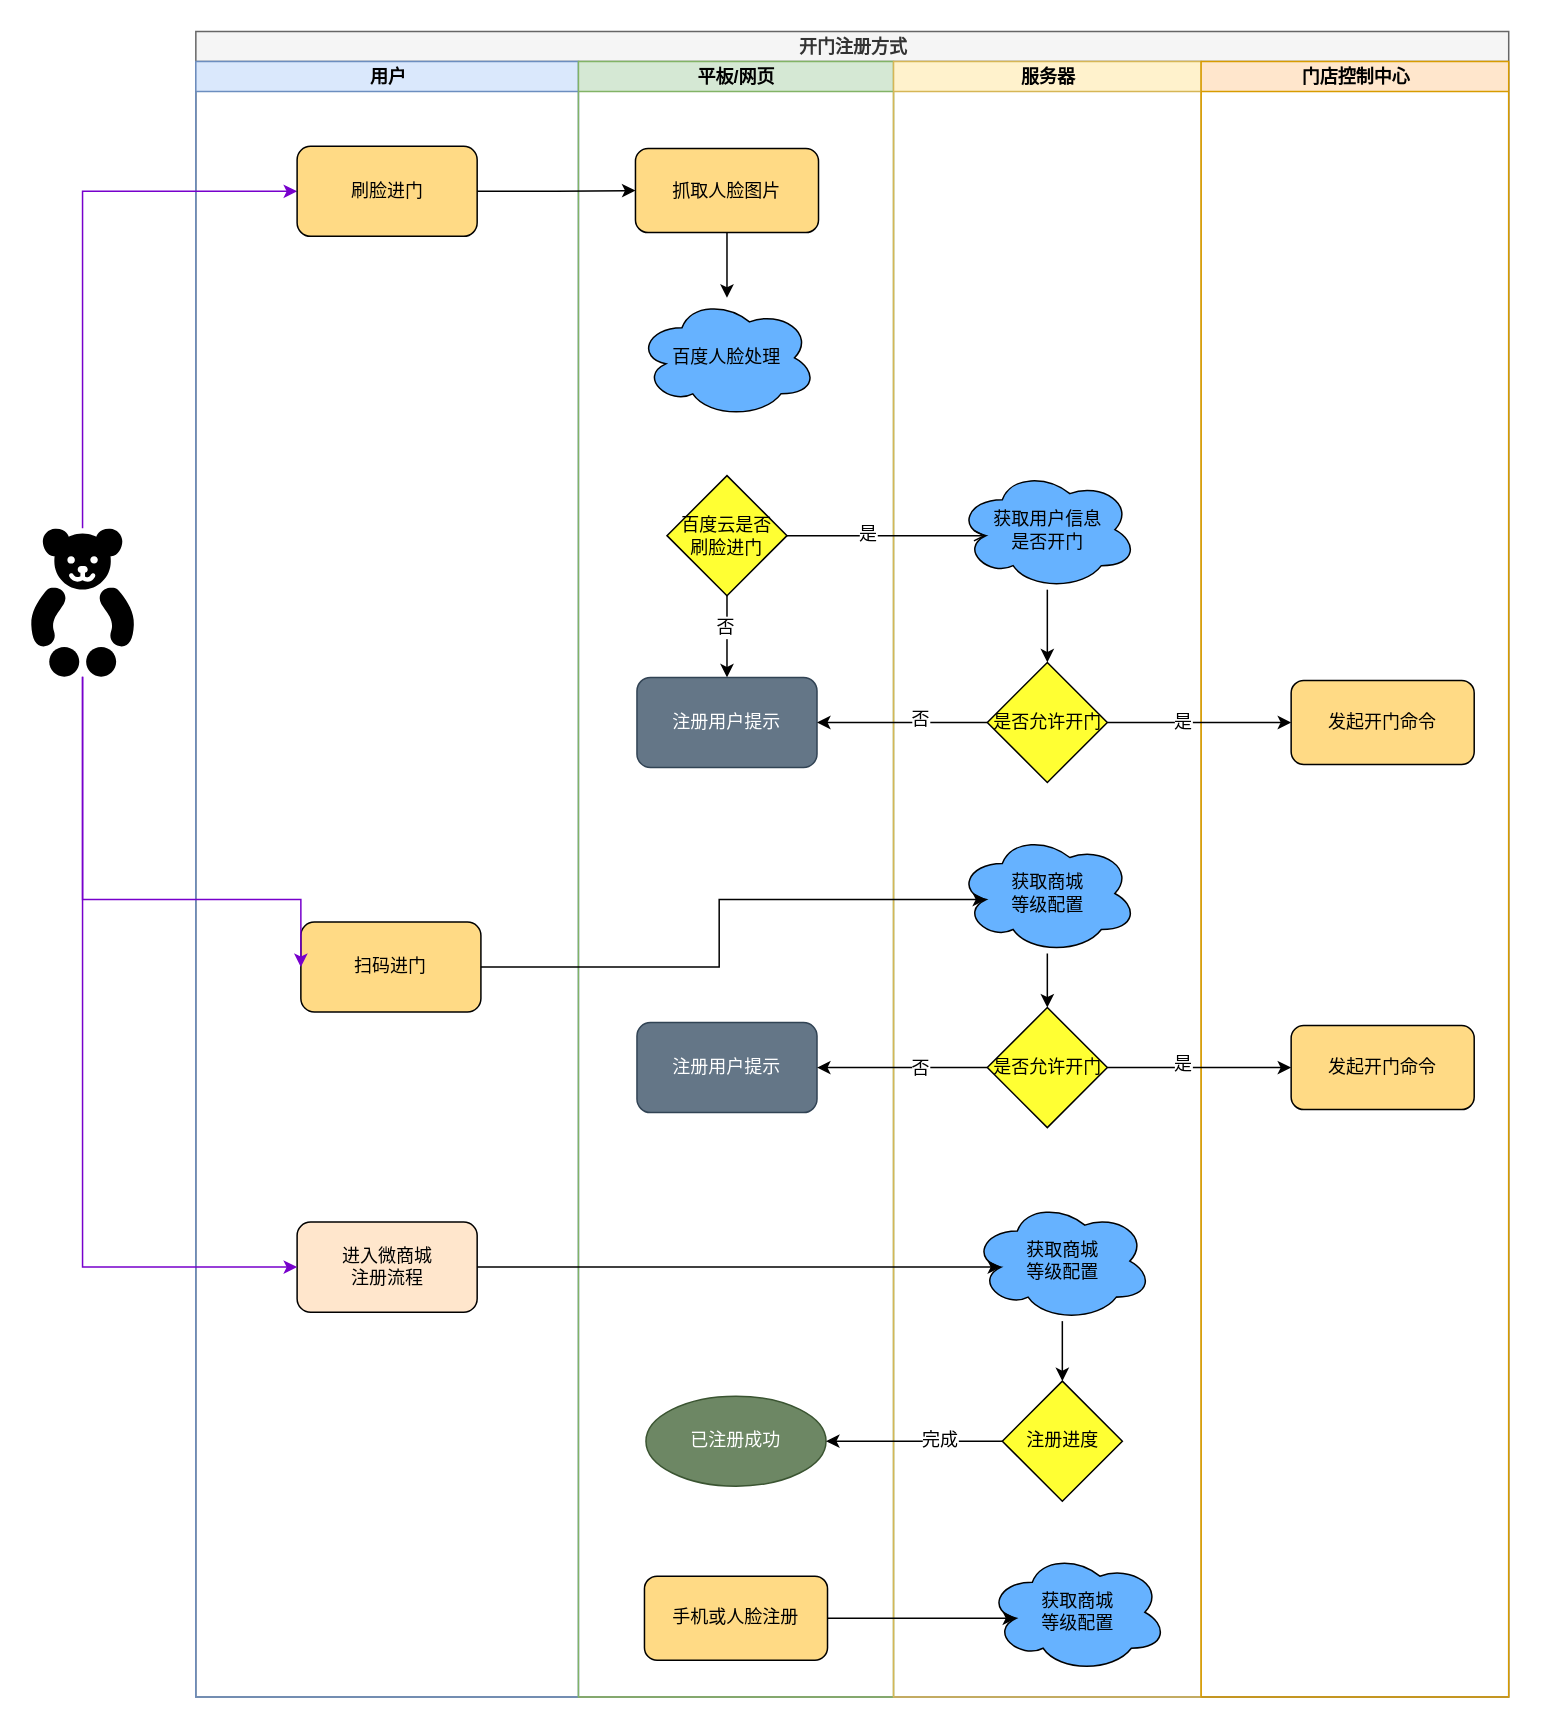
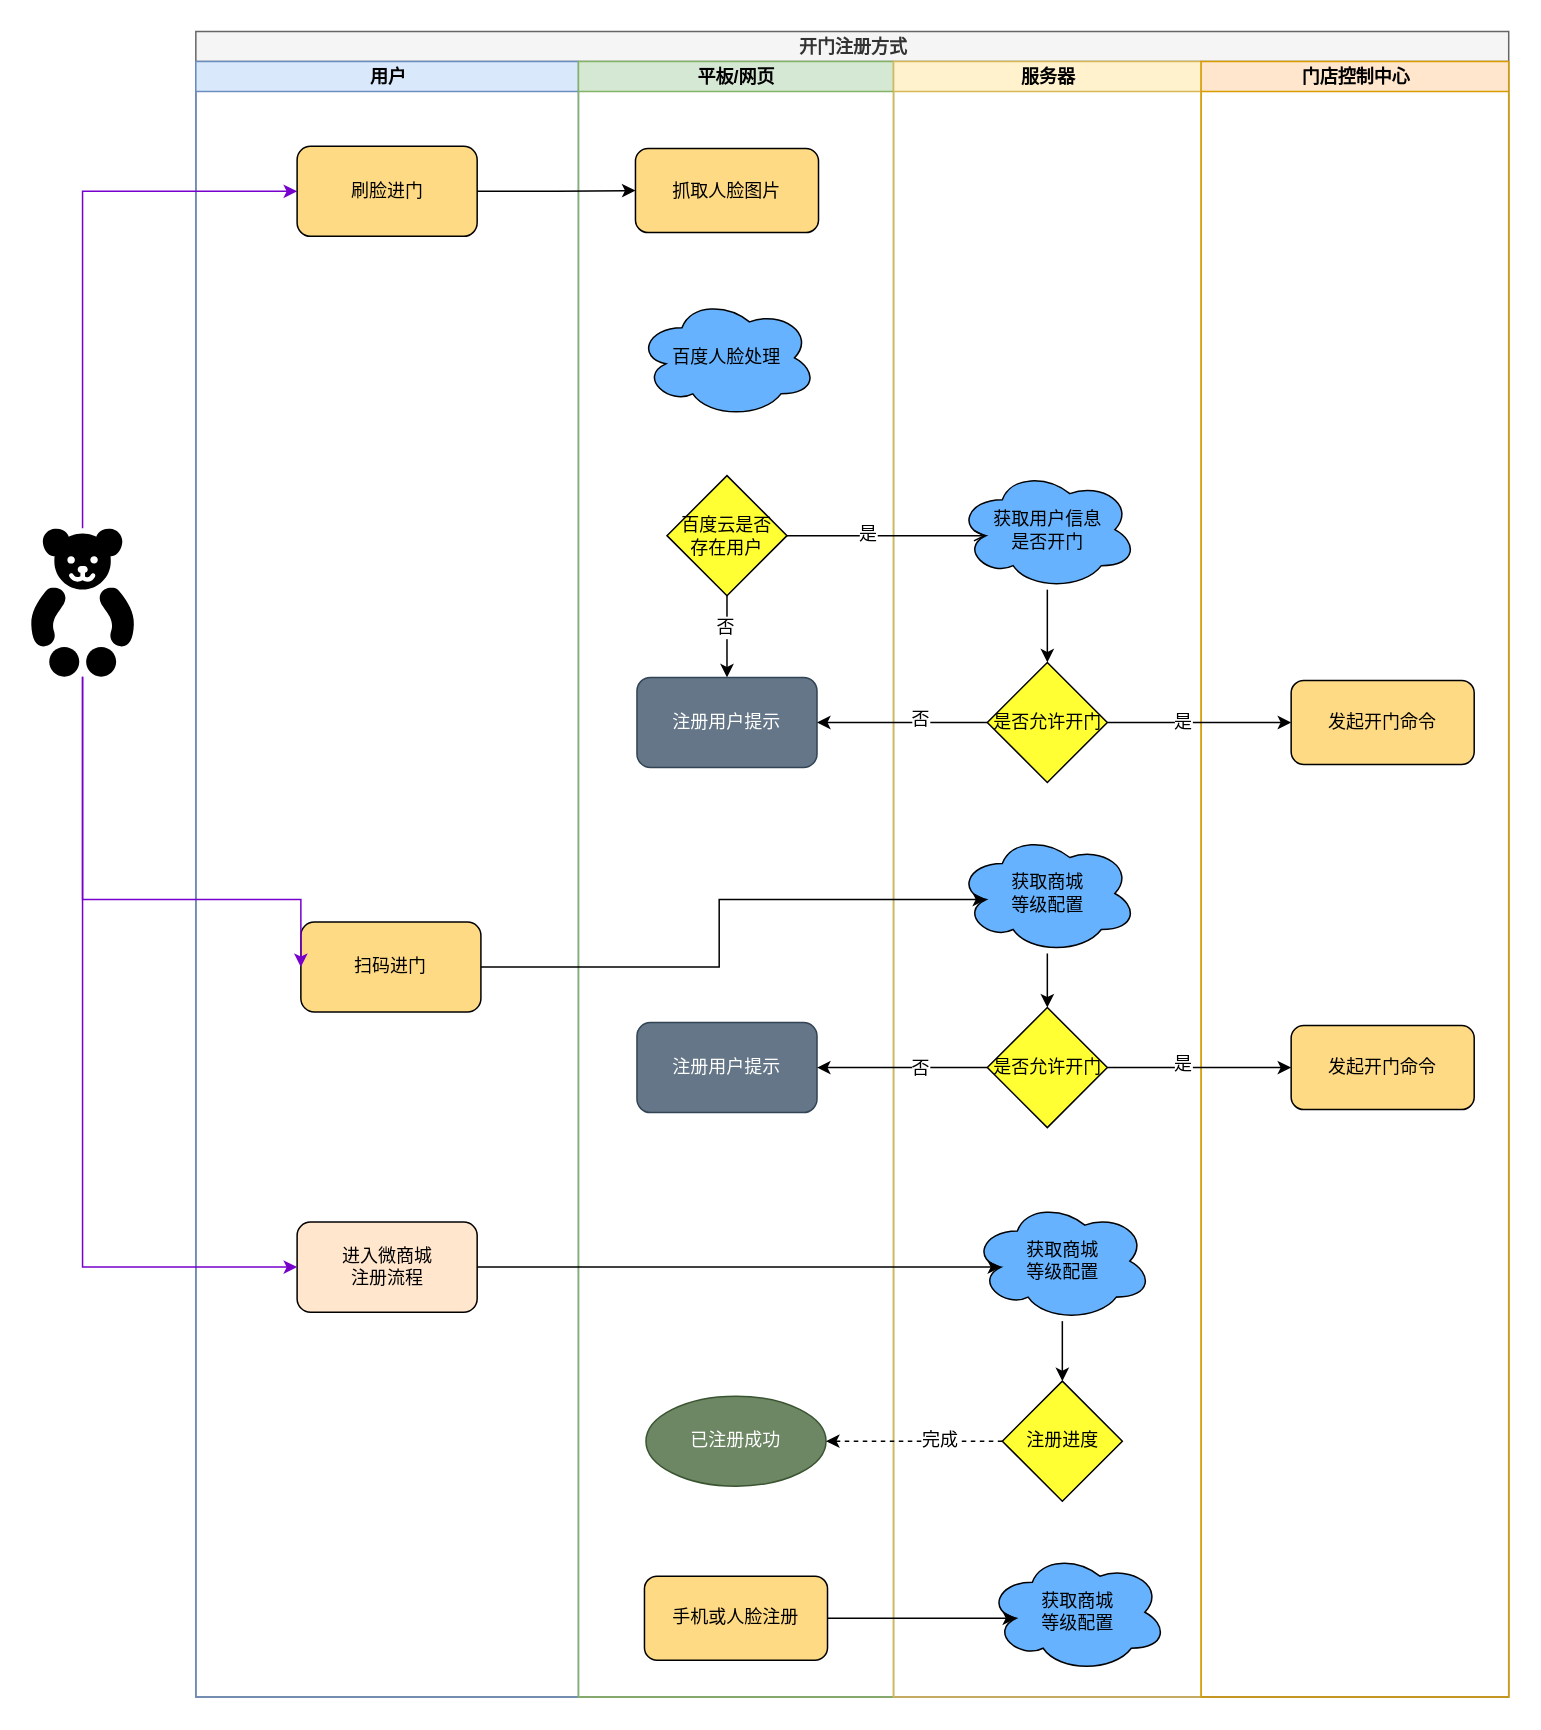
edge "抓取人脸图片" -> "百度人脸处理": removed
node "百度云是否 刷脸进门": label "百度云是否 刷脸进门" -> "百度云是否 存在用户"
edge "注册进度" -> "已注册成功": style solid -> dashed
